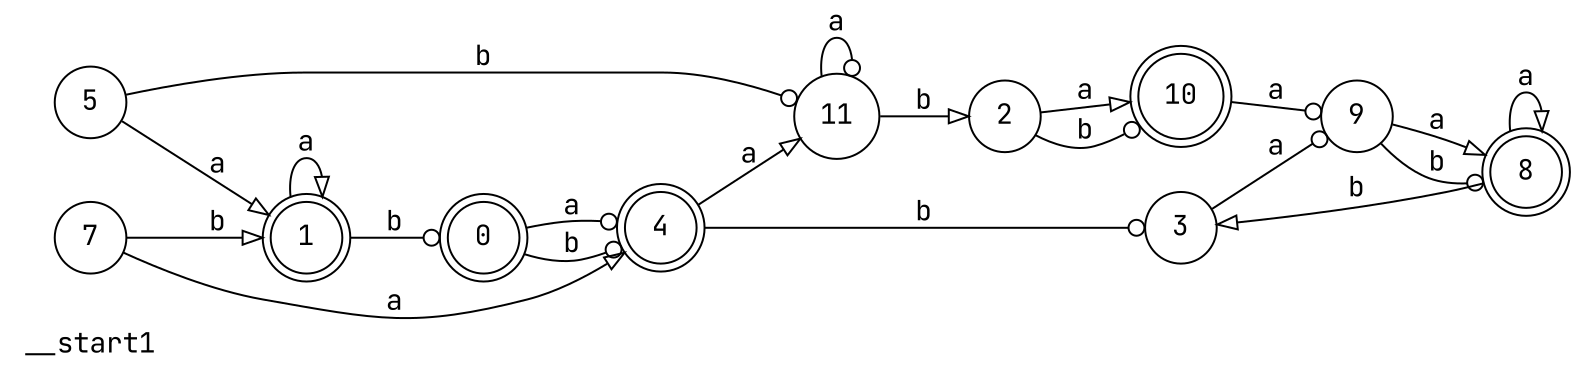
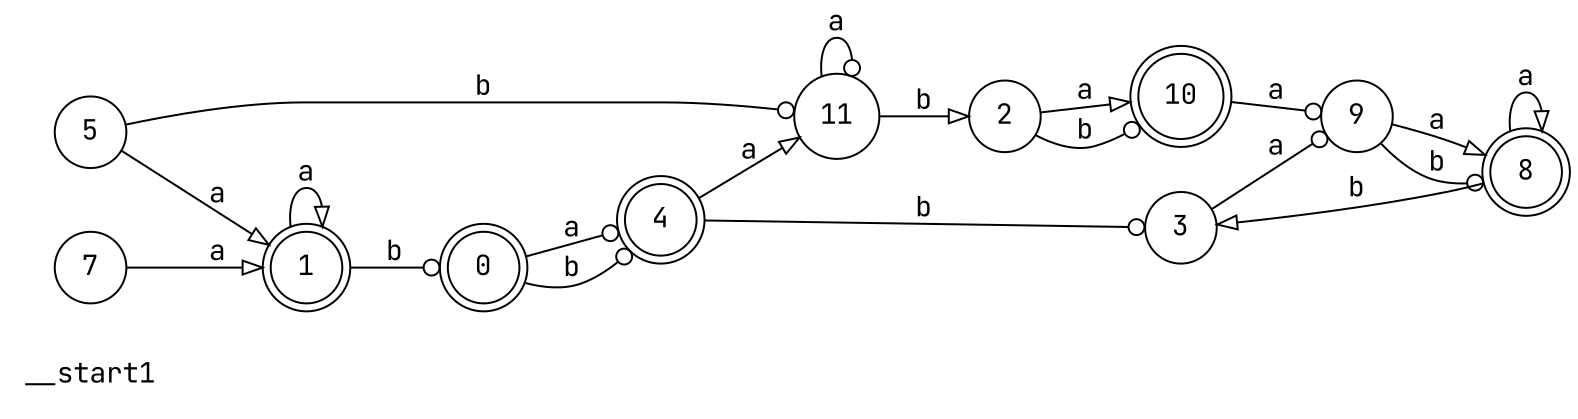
edge "7" -> "1": label "b" -> "a"
edge "7" -> "4": removed, label "a"
